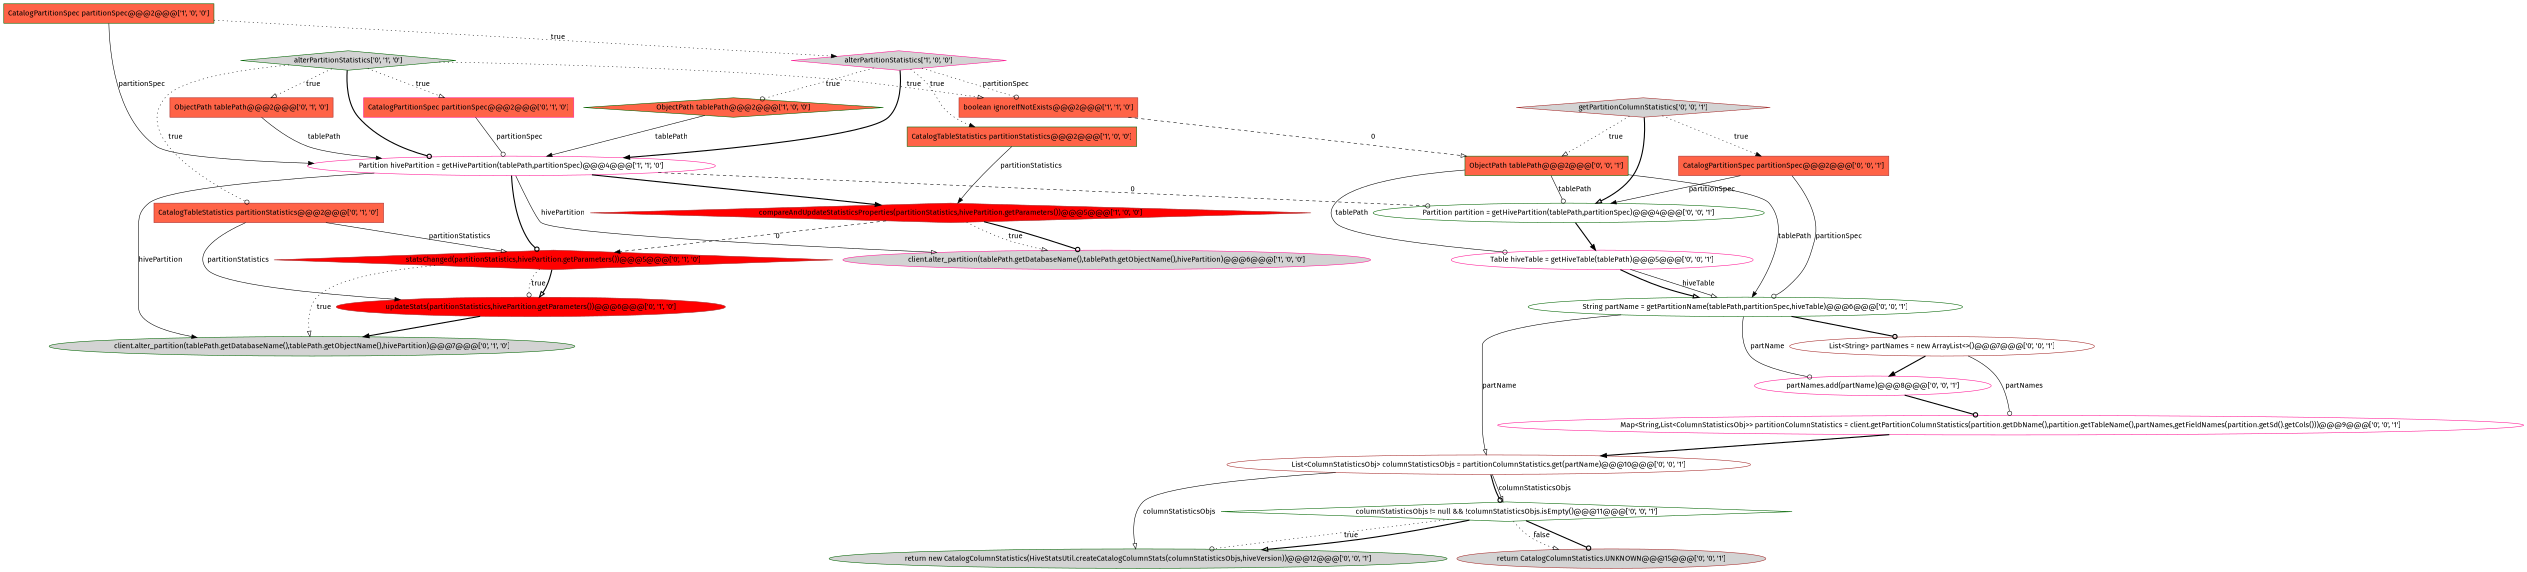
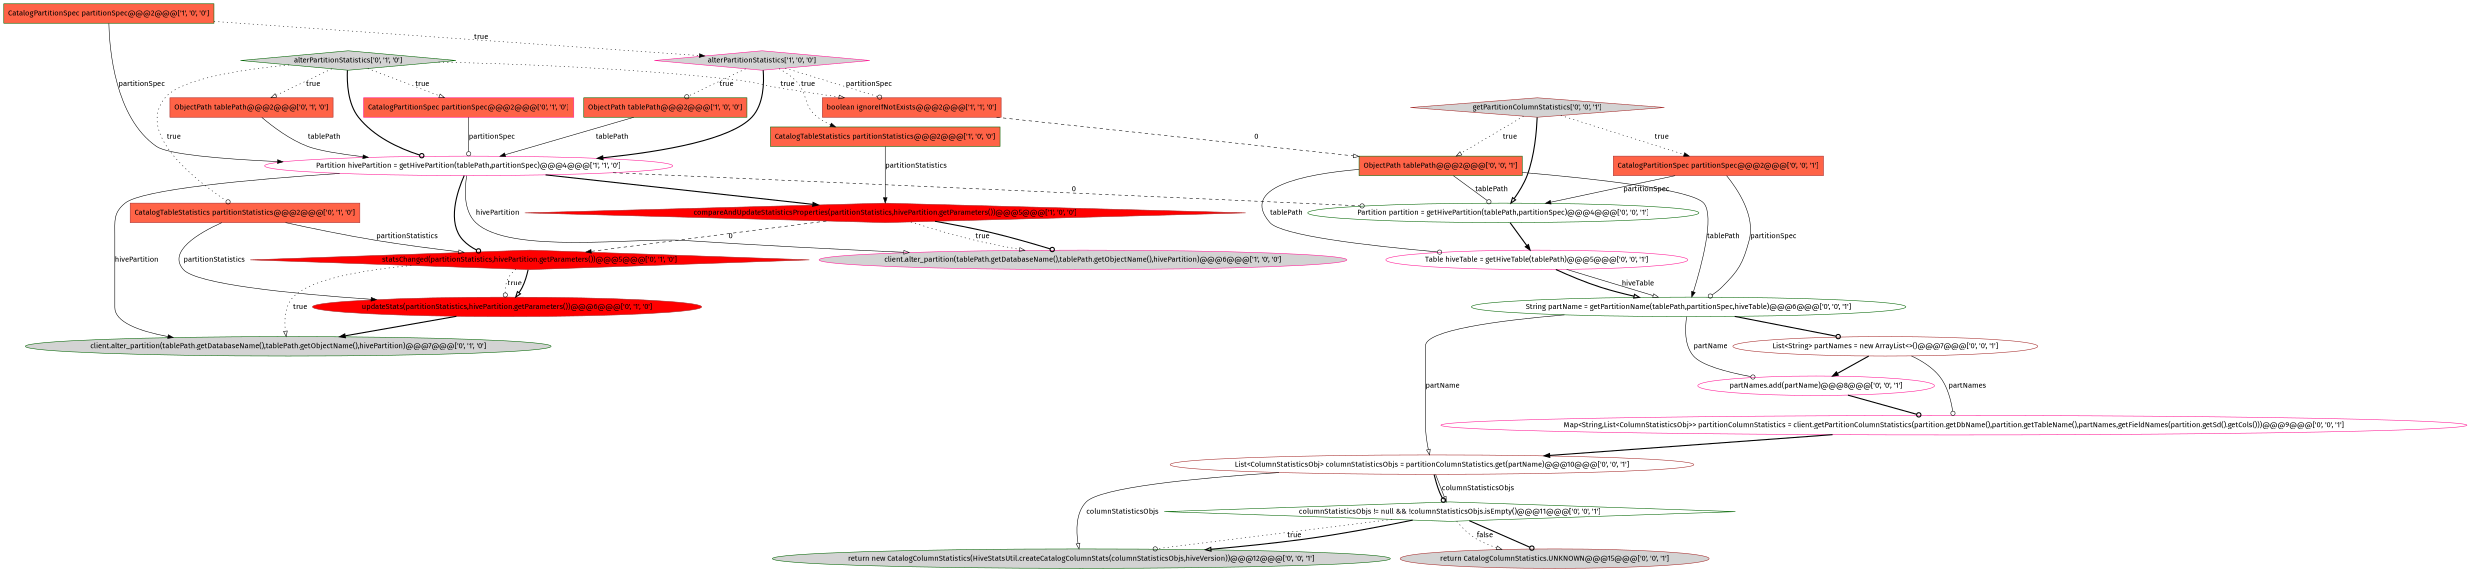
node "ObjectPath tablePath@@@2@@@['1', '0', '0']": shape diamond -> box
